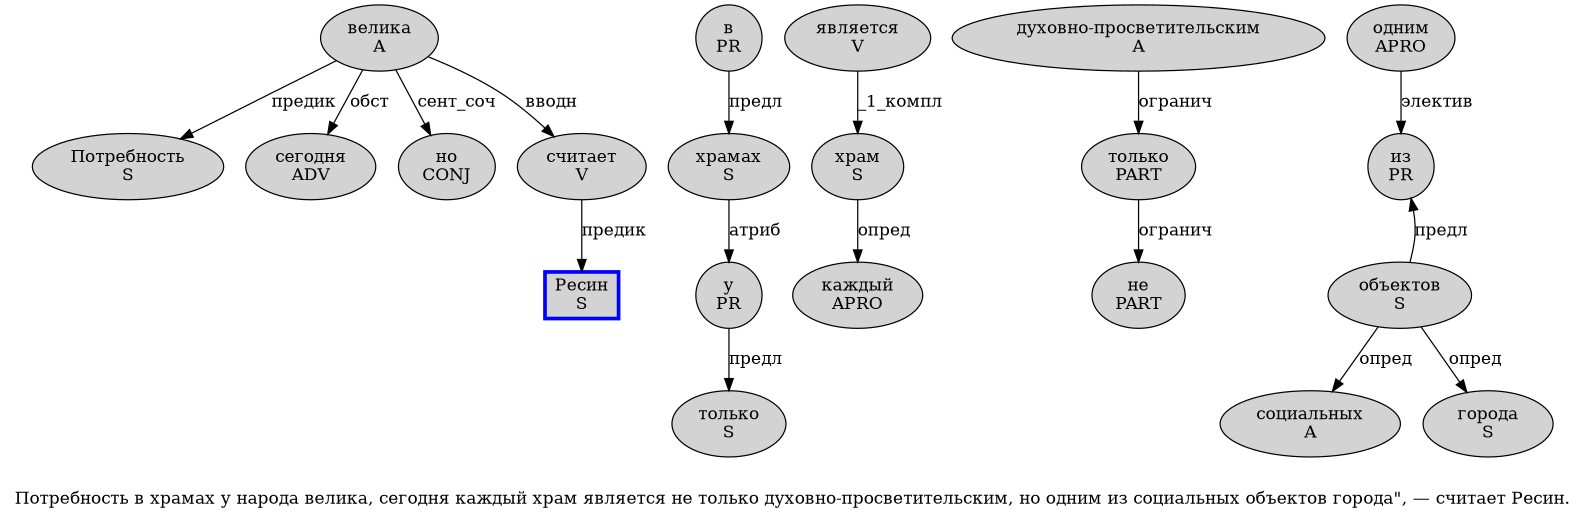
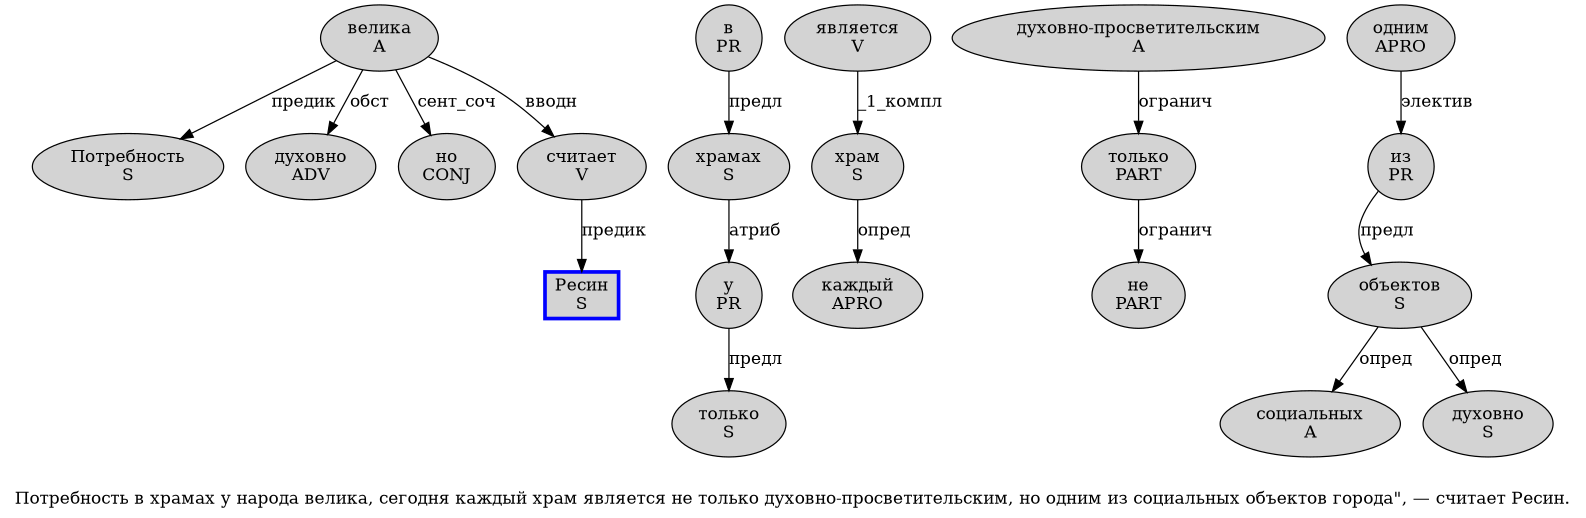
node "сегодня ADV": label "сегодня ADV" -> "духовно ADV"
edge "объектов S" -> "из PR": reversed
node "города S": label "города S" -> "духовно S"
